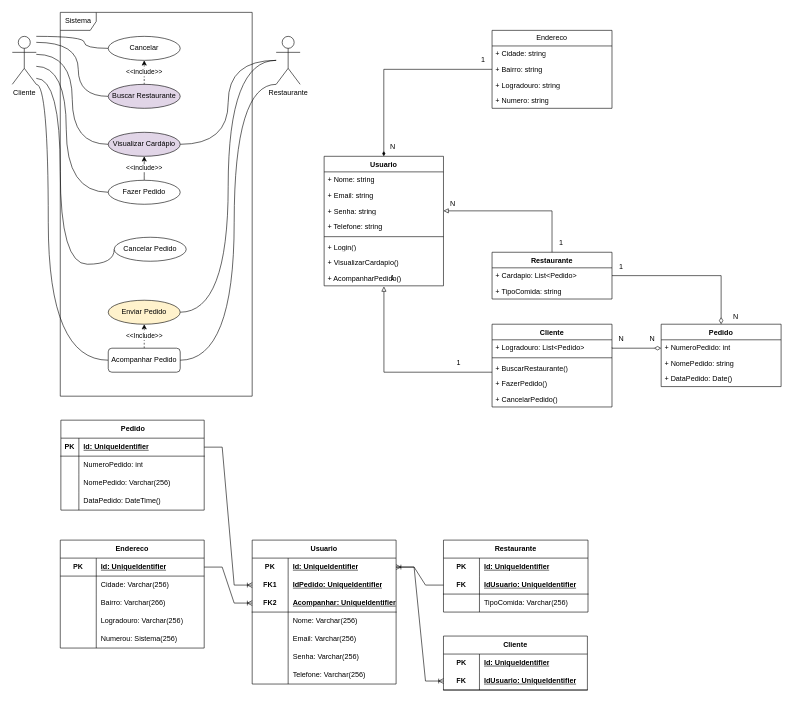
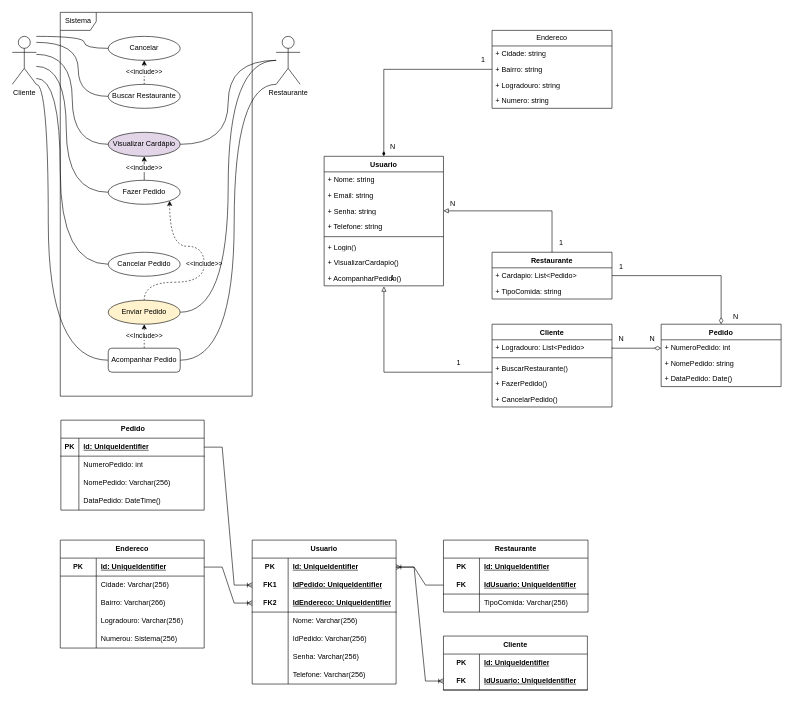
node "Buscar Restaurante": fillcolor #e1d5e7 -> #ffffff
node "Cancelar Pedido": moved (150, 249) -> (144, 264)
edge "Enviar Pedido" -> "Fazer Pedido": added, label "<<include>>"
node "Acompanhar: UniqueIdentifier": label "Acompanhar: UniqueIdentifier" -> "IdEndereco: UniqueIdentifier"
node "Email: Varchar(256)": label "Email: Varchar(256)" -> "IdPedido: Varchar(256)"
